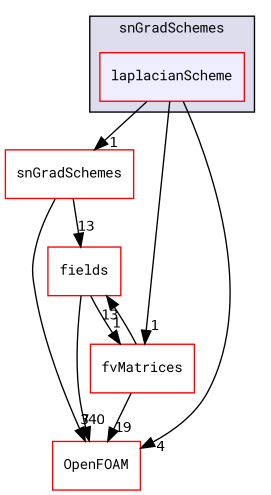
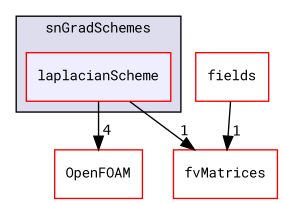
node "snGradSchemes": removed
edge "fvMatrices" -> "fields": removed
edge "fields" -> "OpenFOAM": removed
edge "fvMatrices" -> "OpenFOAM": removed
